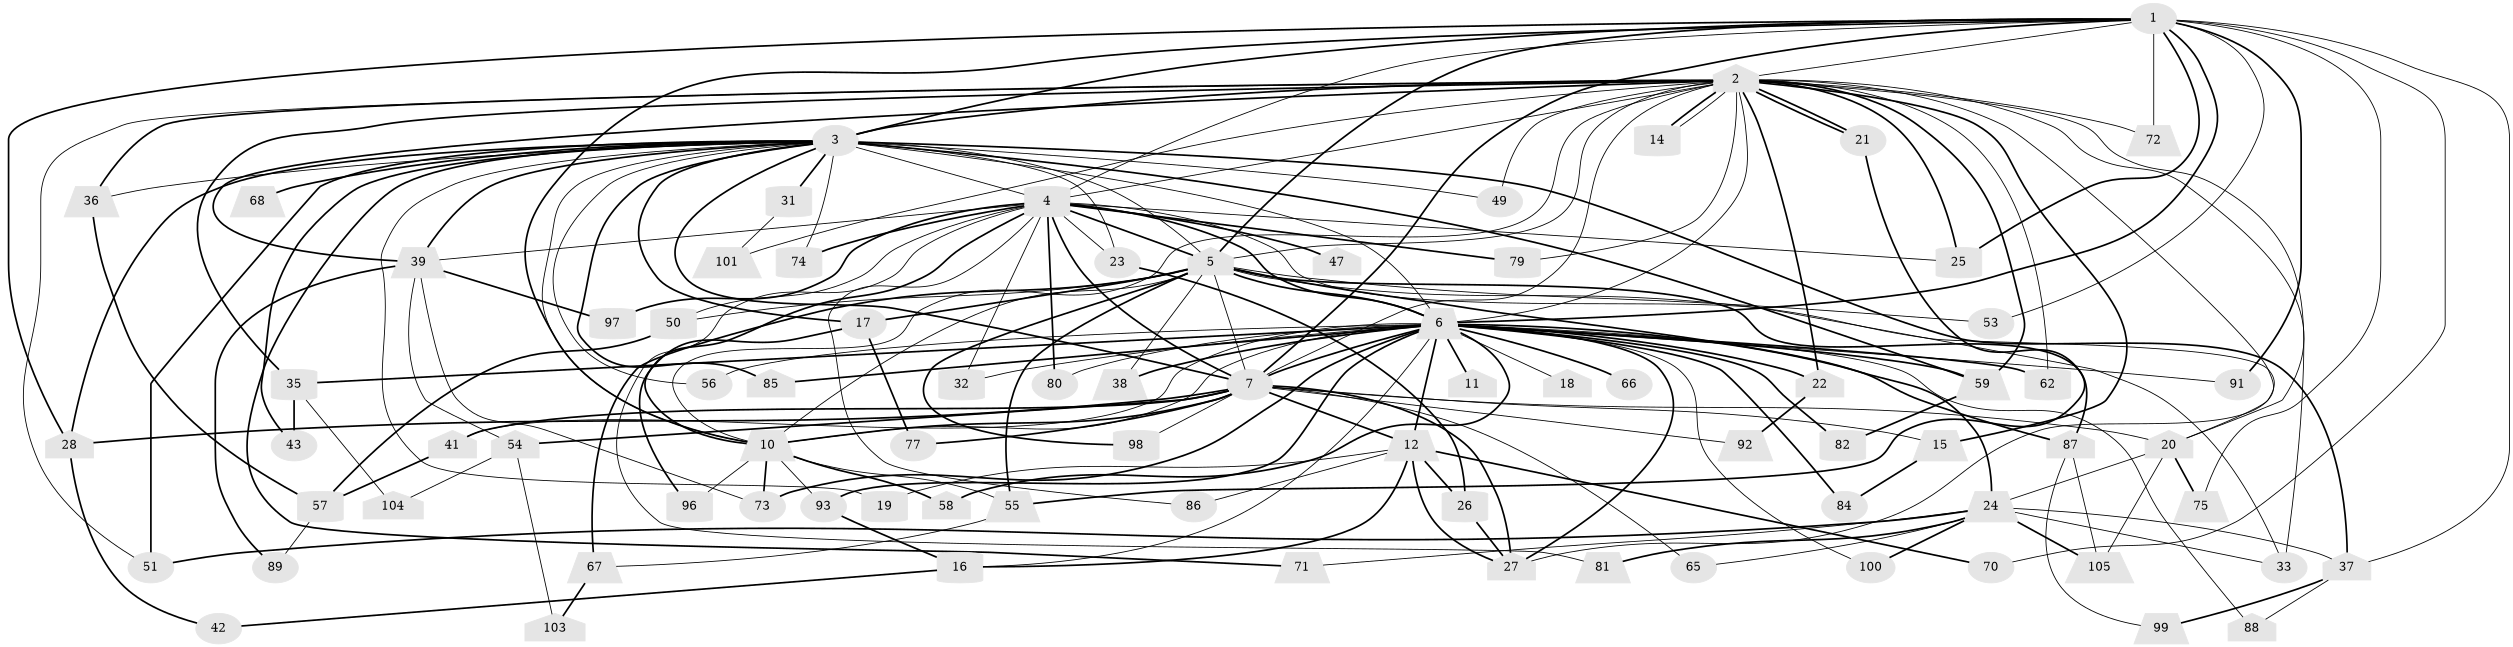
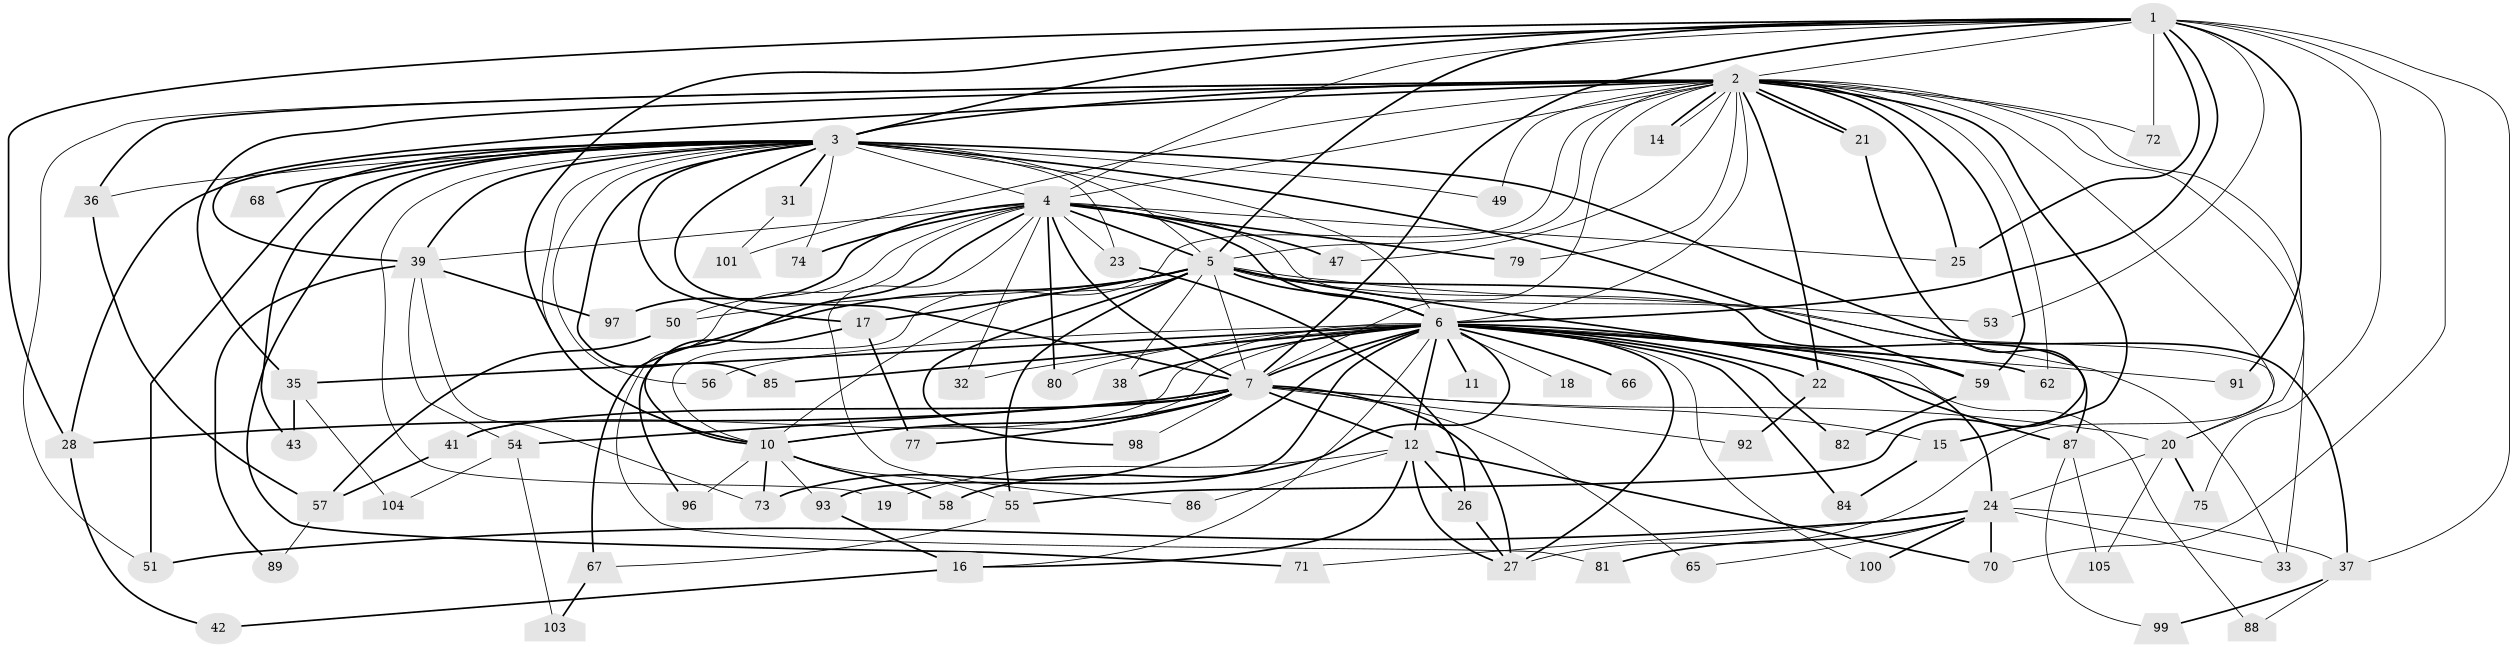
edge "2" -- "47": added
edge "24" -- "105": now "24" -- "70"
